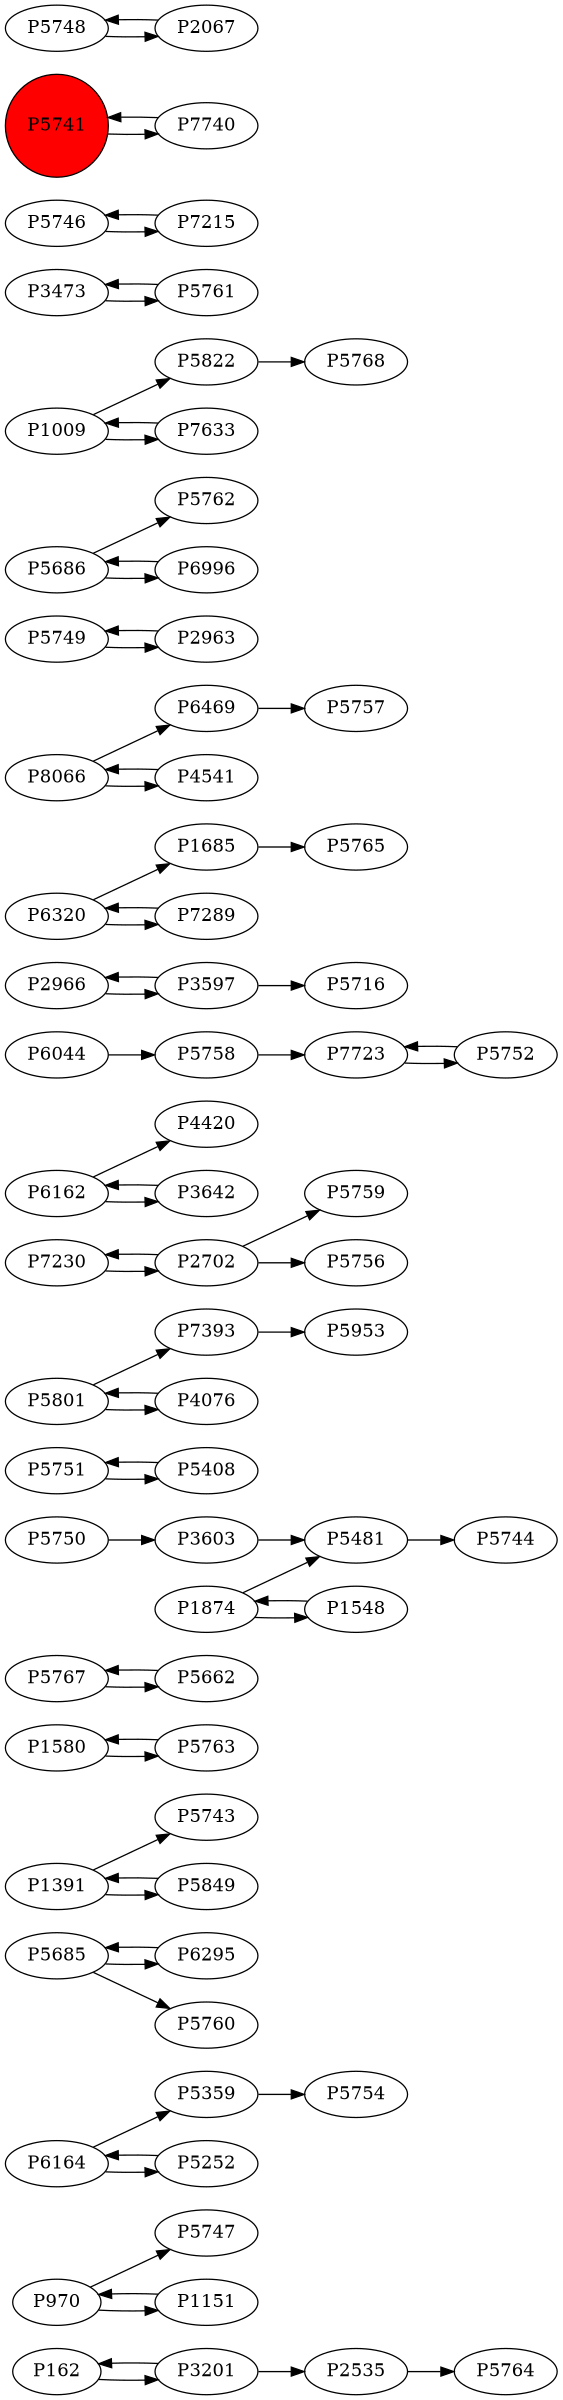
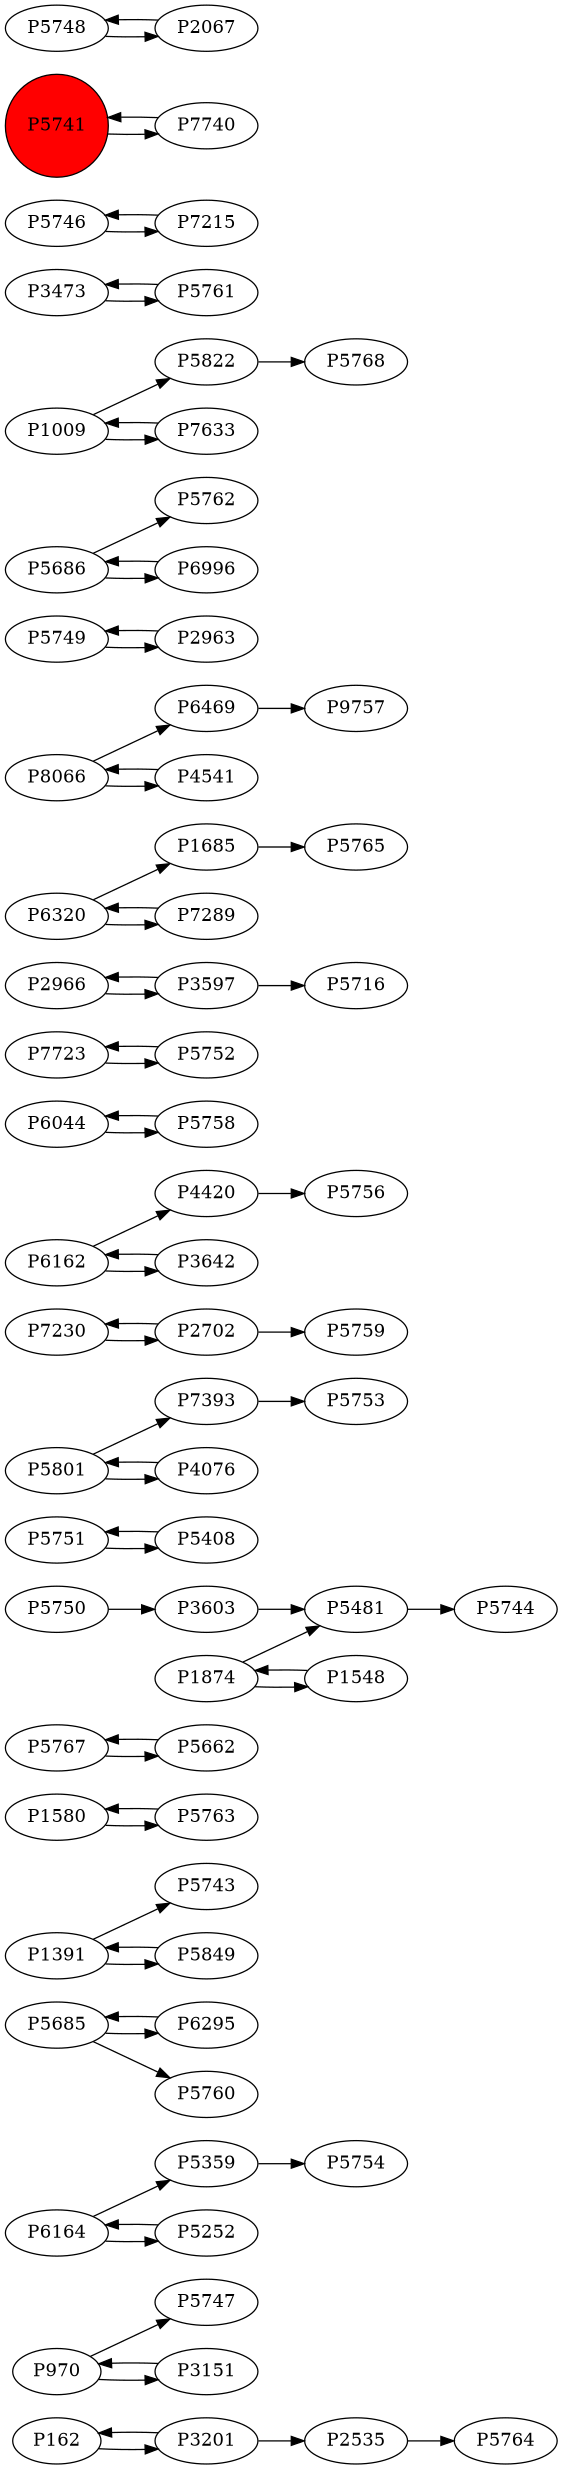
node "P5757": label "P5757" -> "P9757"
edge "P5758" -> "P7723": now "P5758" -> "P6044"
edge "P2702" -> "P5756": now "P4420" -> "P5756"
node "P5953": label "P5953" -> "P5753"
node "P1151": label "P1151" -> "P3151"
